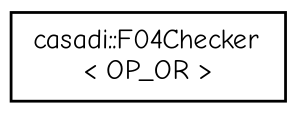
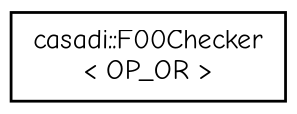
node "casadi::F04Checker < OP_OR >": label "casadi::F04Checker < OP_OR >" -> "casadi::F00Checker < OP_OR >"
